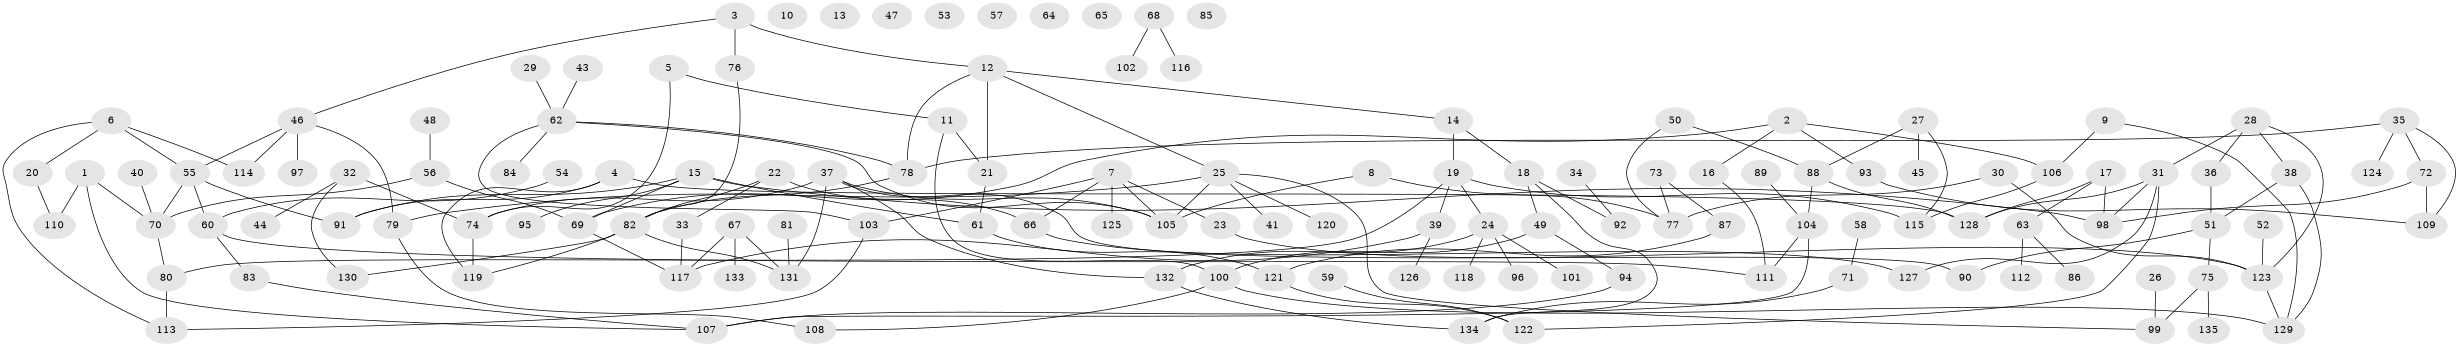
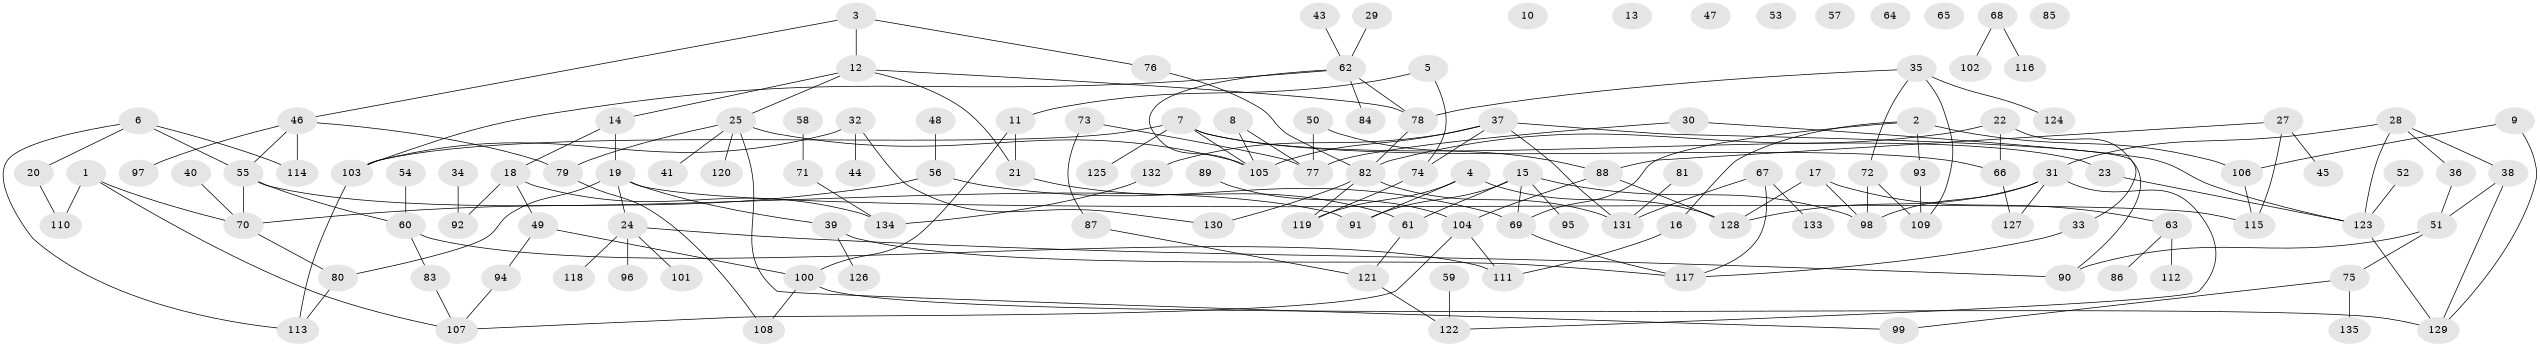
edge "32" -- "74": now "32" -- "103"
edge "24" -- "132": now "24" -- "90"
node "26": removed
